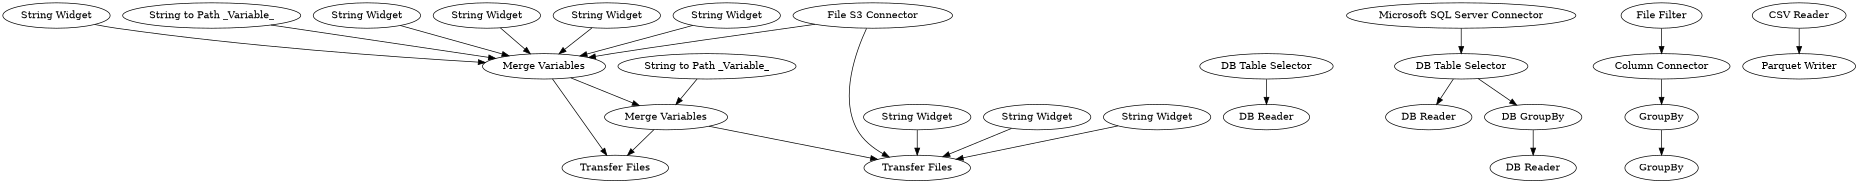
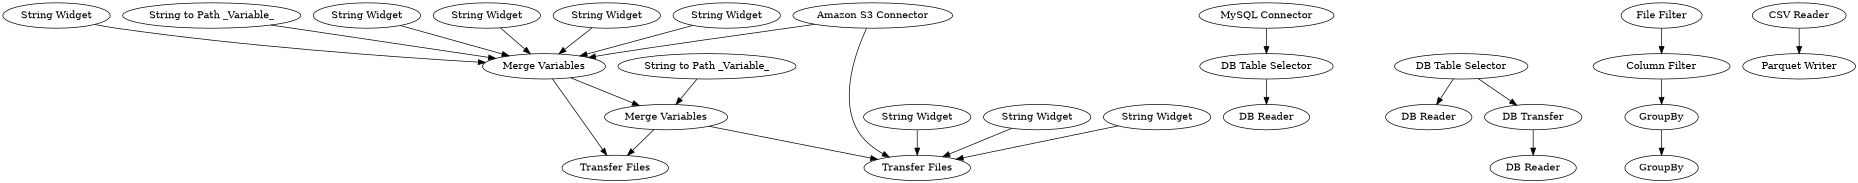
node "File S3 Connector": label "File S3 Connector" -> "Amazon S3 Connector"
node "MySQL Connector": added
node "Microsoft SQL Server Connector": removed
node "Column Connector": label "Column Connector" -> "Column Filter"
node "DB GroupBy": label "DB GroupBy" -> "DB Transfer"
